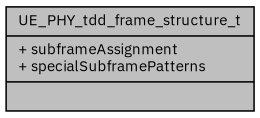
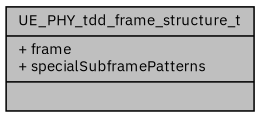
node "UE_PHY_tdd_frame_structure_t": text "+ subframeAssignment" -> "+ frame"
